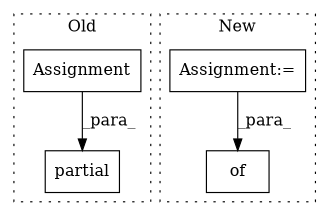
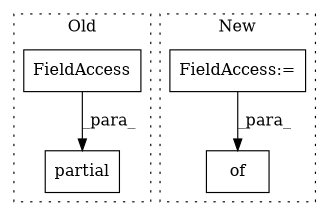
node "Assignment": label "Assignment" -> "FieldAccess"
node "Assignment:=": label "Assignment:=" -> "FieldAccess:="
